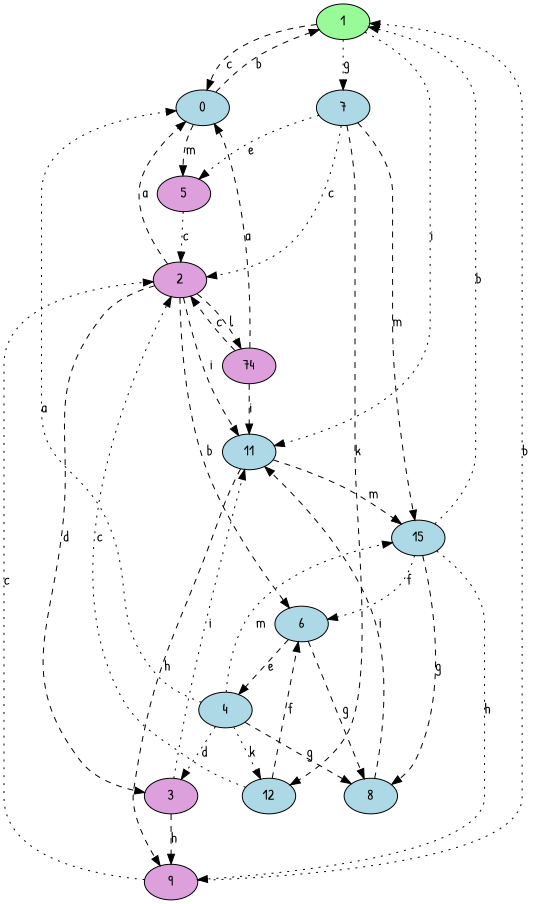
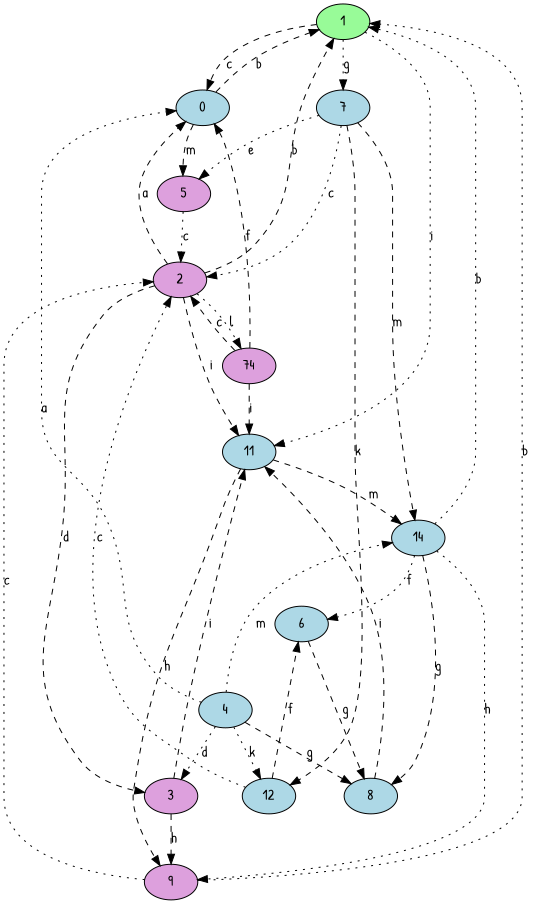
edge "74" -> "0": label "a" -> "f"
edge "2" -> "74": style dashed -> dotted
edge "2" -> "6": now "2" -> "1"
node "15": label "15" -> "14"
edge "3" -> "11": style dotted -> dashed
edge "6" -> "4": removed, label "e"
